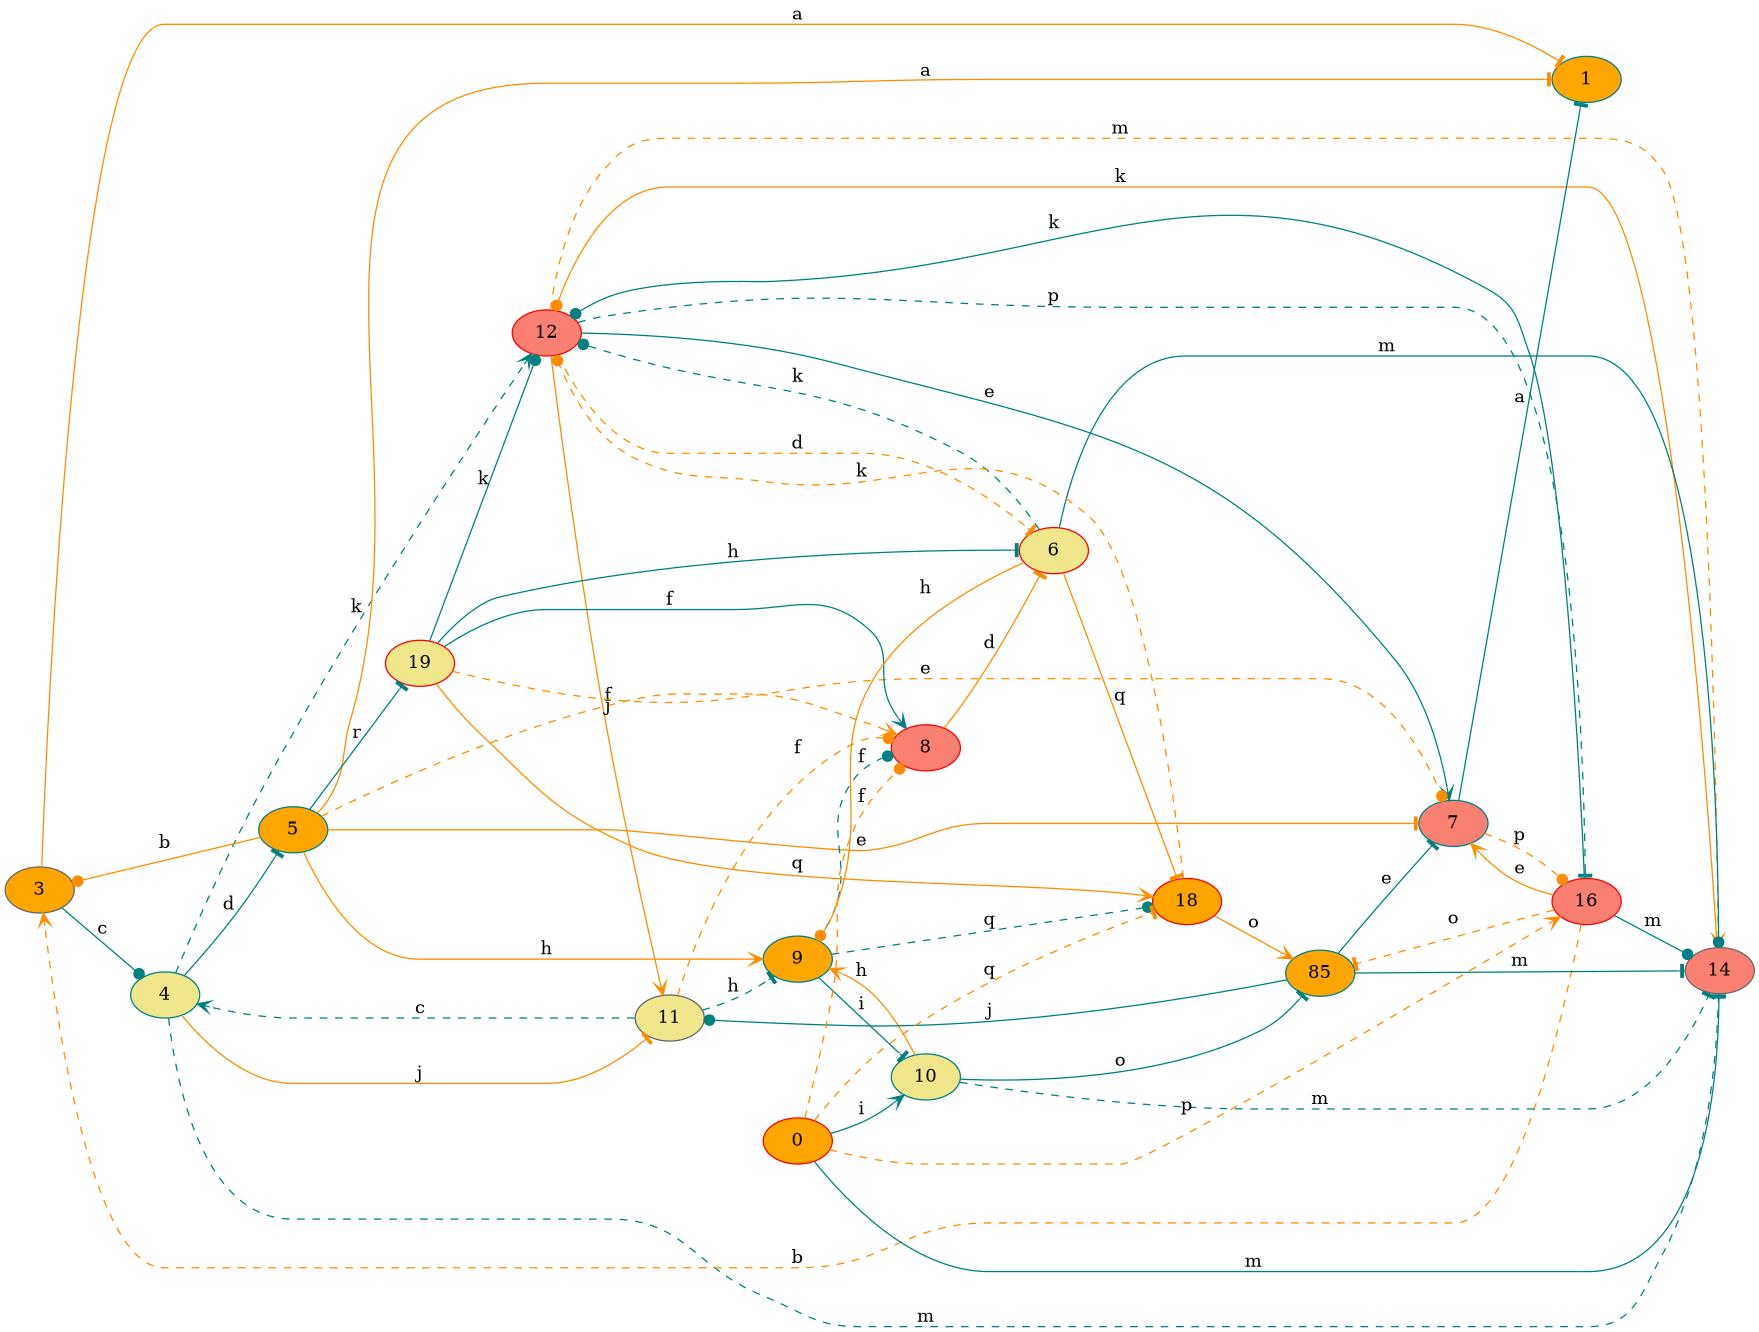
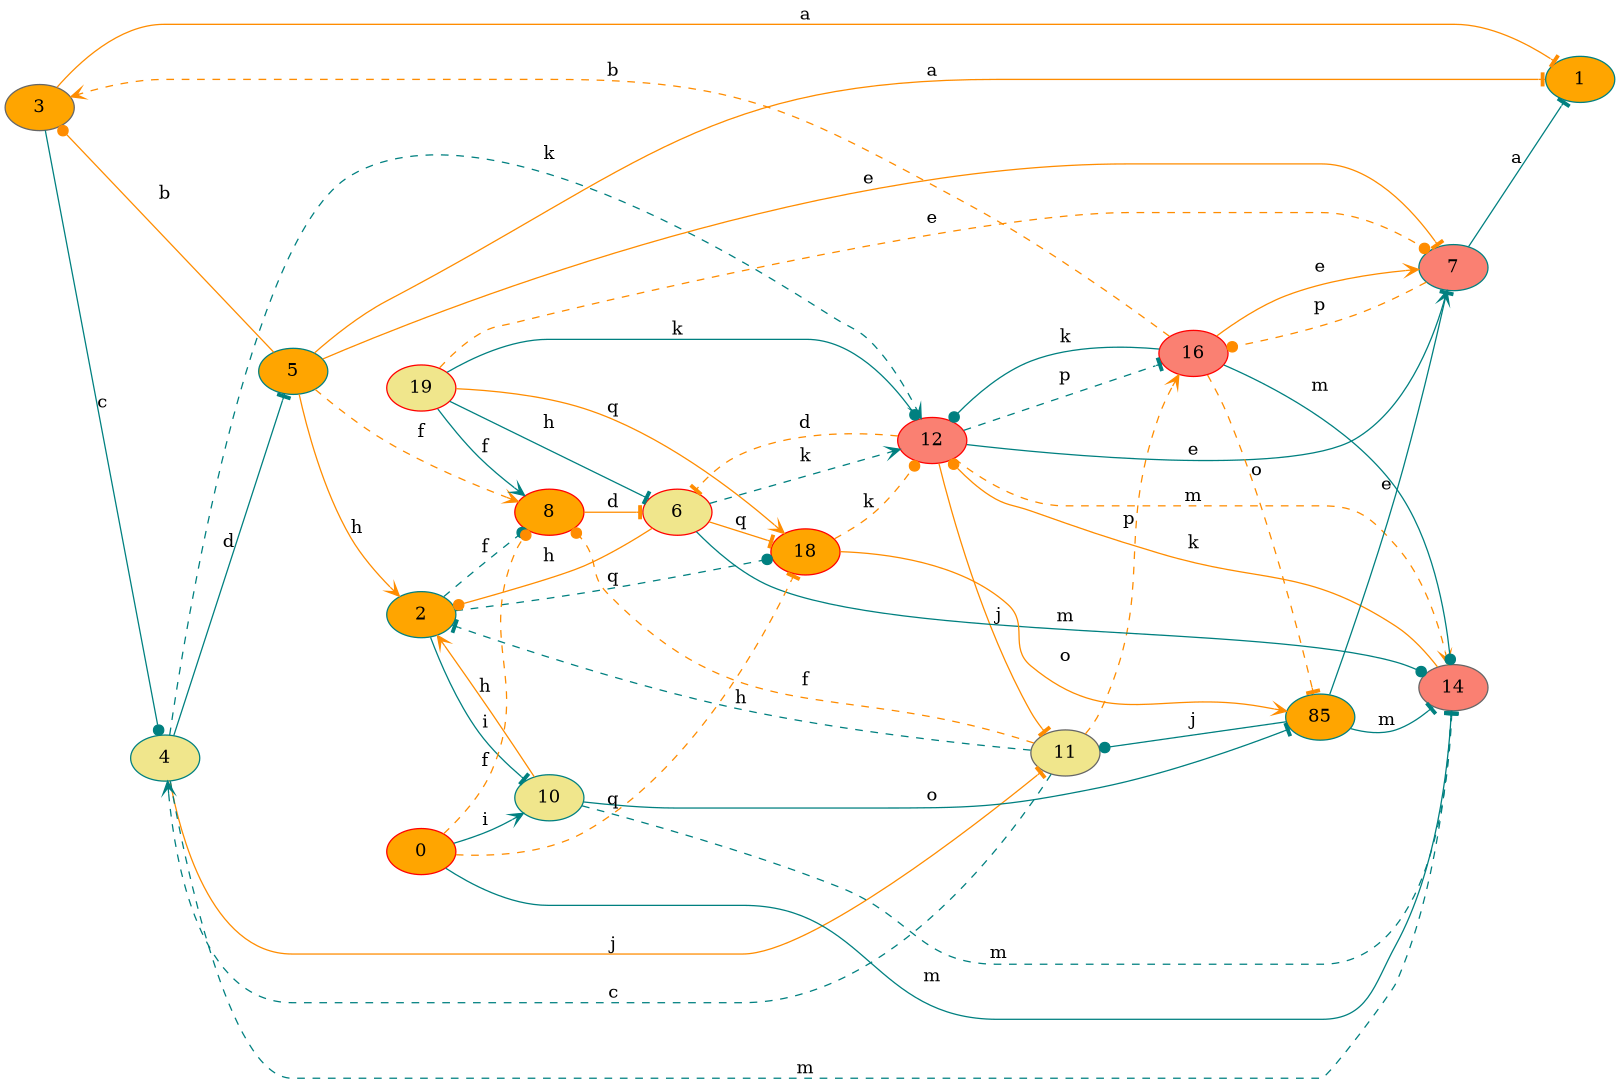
edge "6" -> "12": arrowhead dot -> vee
edge "12" -> "11": arrowhead vee -> tee
node "8": fillcolor salmon -> orange
edge "5" -> "19": removed, label "r"
node "9": label "9" -> "2"
edge "0" -> "16": now "11" -> "16"
